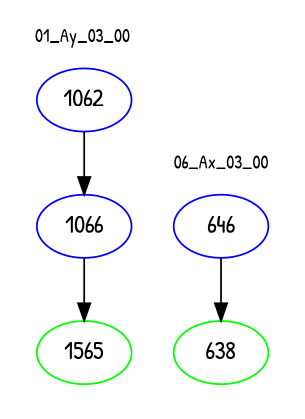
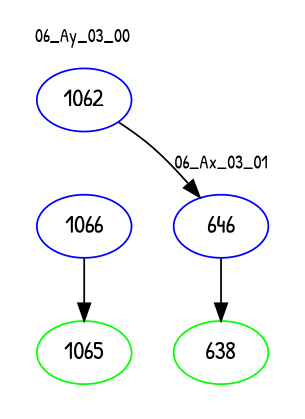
cluster "01_Ay_03_00": label "01_Ay_03_00" -> "06_Ay_03_00"
edge "1062" -> "1066": now "1062" -> "646"
cluster "06_Ax_03_00": label "06_Ax_03_00" -> "06_Ax_03_01"
node "1565": label "1565" -> "1065"
